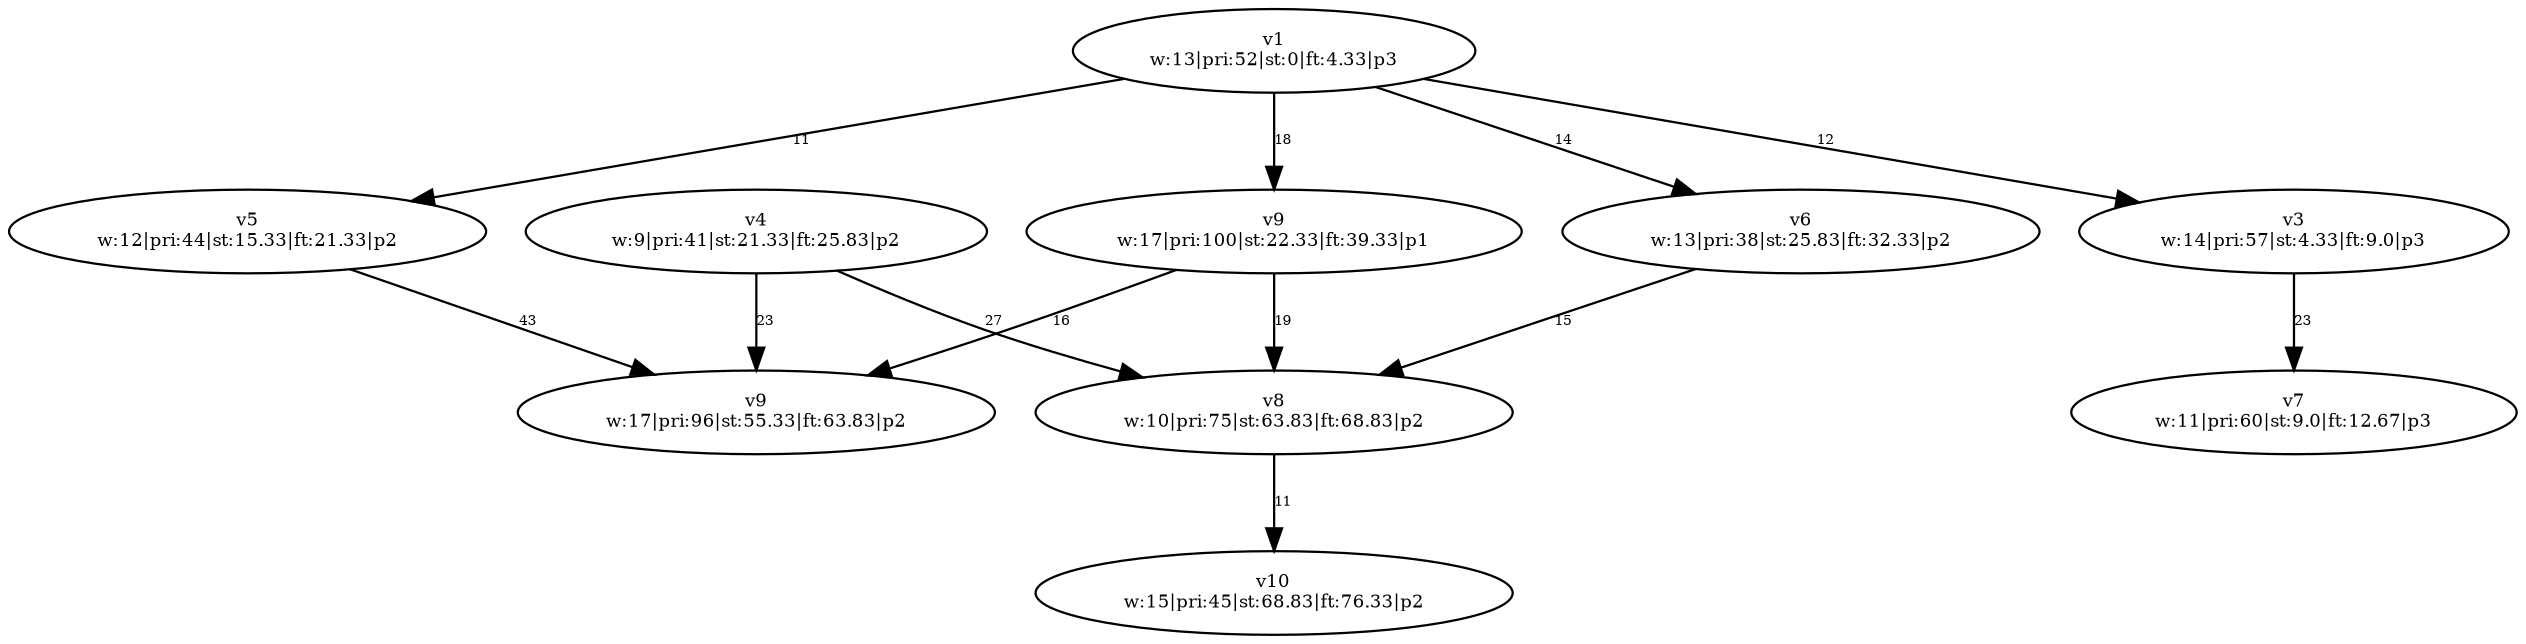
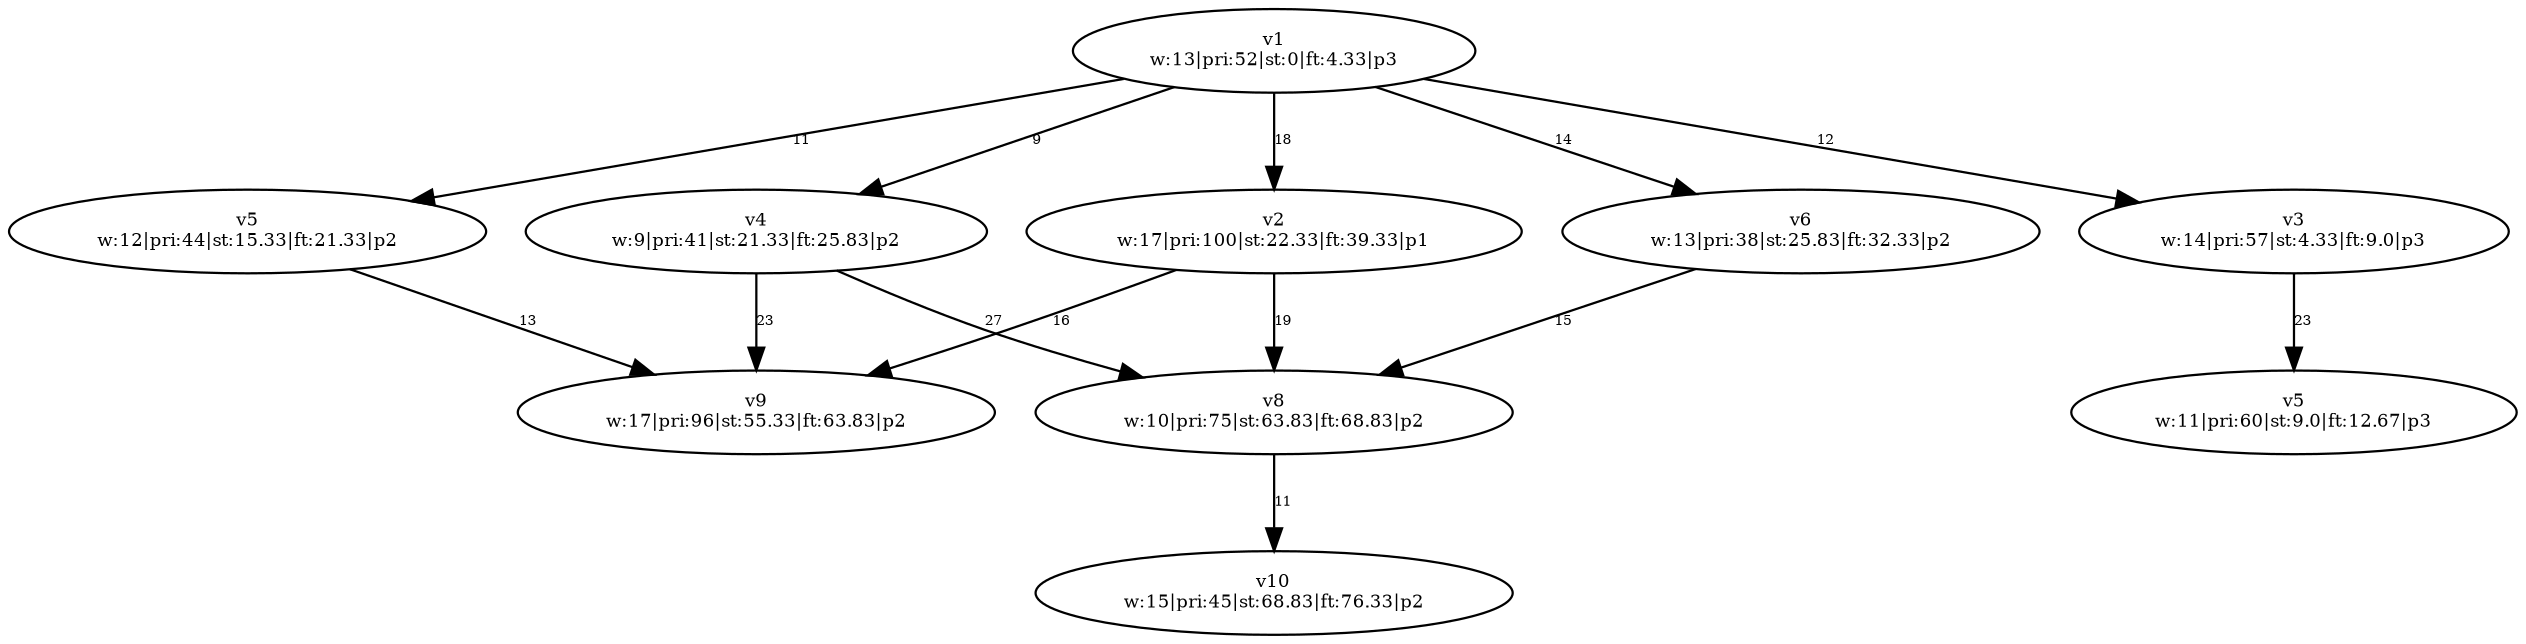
edge "v1 w:13|pri:52|st:0|ft:4.33|p3" -> "v4 w:9|pri:41|st:21.33|ft:25.83|p2": added, label "9"
node "v9 w:17|pri:100|st:22.33|ft:39.33|p1": label "v9 w:17|pri:100|st:22.33|ft:39.33|p1" -> "v2 w:17|pri:100|st:22.33|ft:39.33|p1"
edge "v5 w:12|pri:44|st:15.33|ft:21.33|p2" -> "v9 w:17|pri:96|st:55.33|ft:63.83|p2": label "43" -> "13"
node "v7 w:11|pri:60|st:9.0|ft:12.67|p3": label "v7 w:11|pri:60|st:9.0|ft:12.67|p3" -> "v5 w:11|pri:60|st:9.0|ft:12.67|p3"
